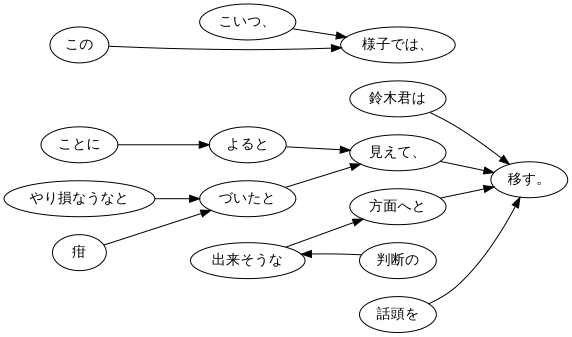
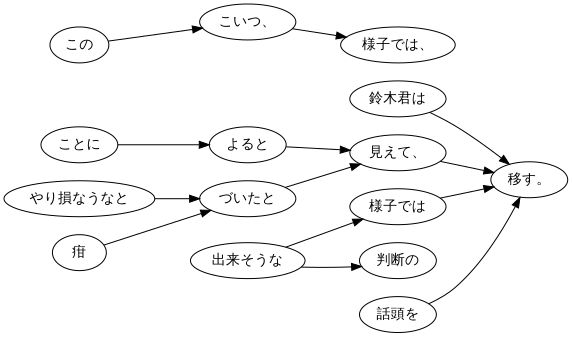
edge "この" -> "様子では、": now "この" -> "こいつ、"
node "方面へと": label "方面へと" -> "様子では"
edge "判断の" -> "出来そうな": reversed
